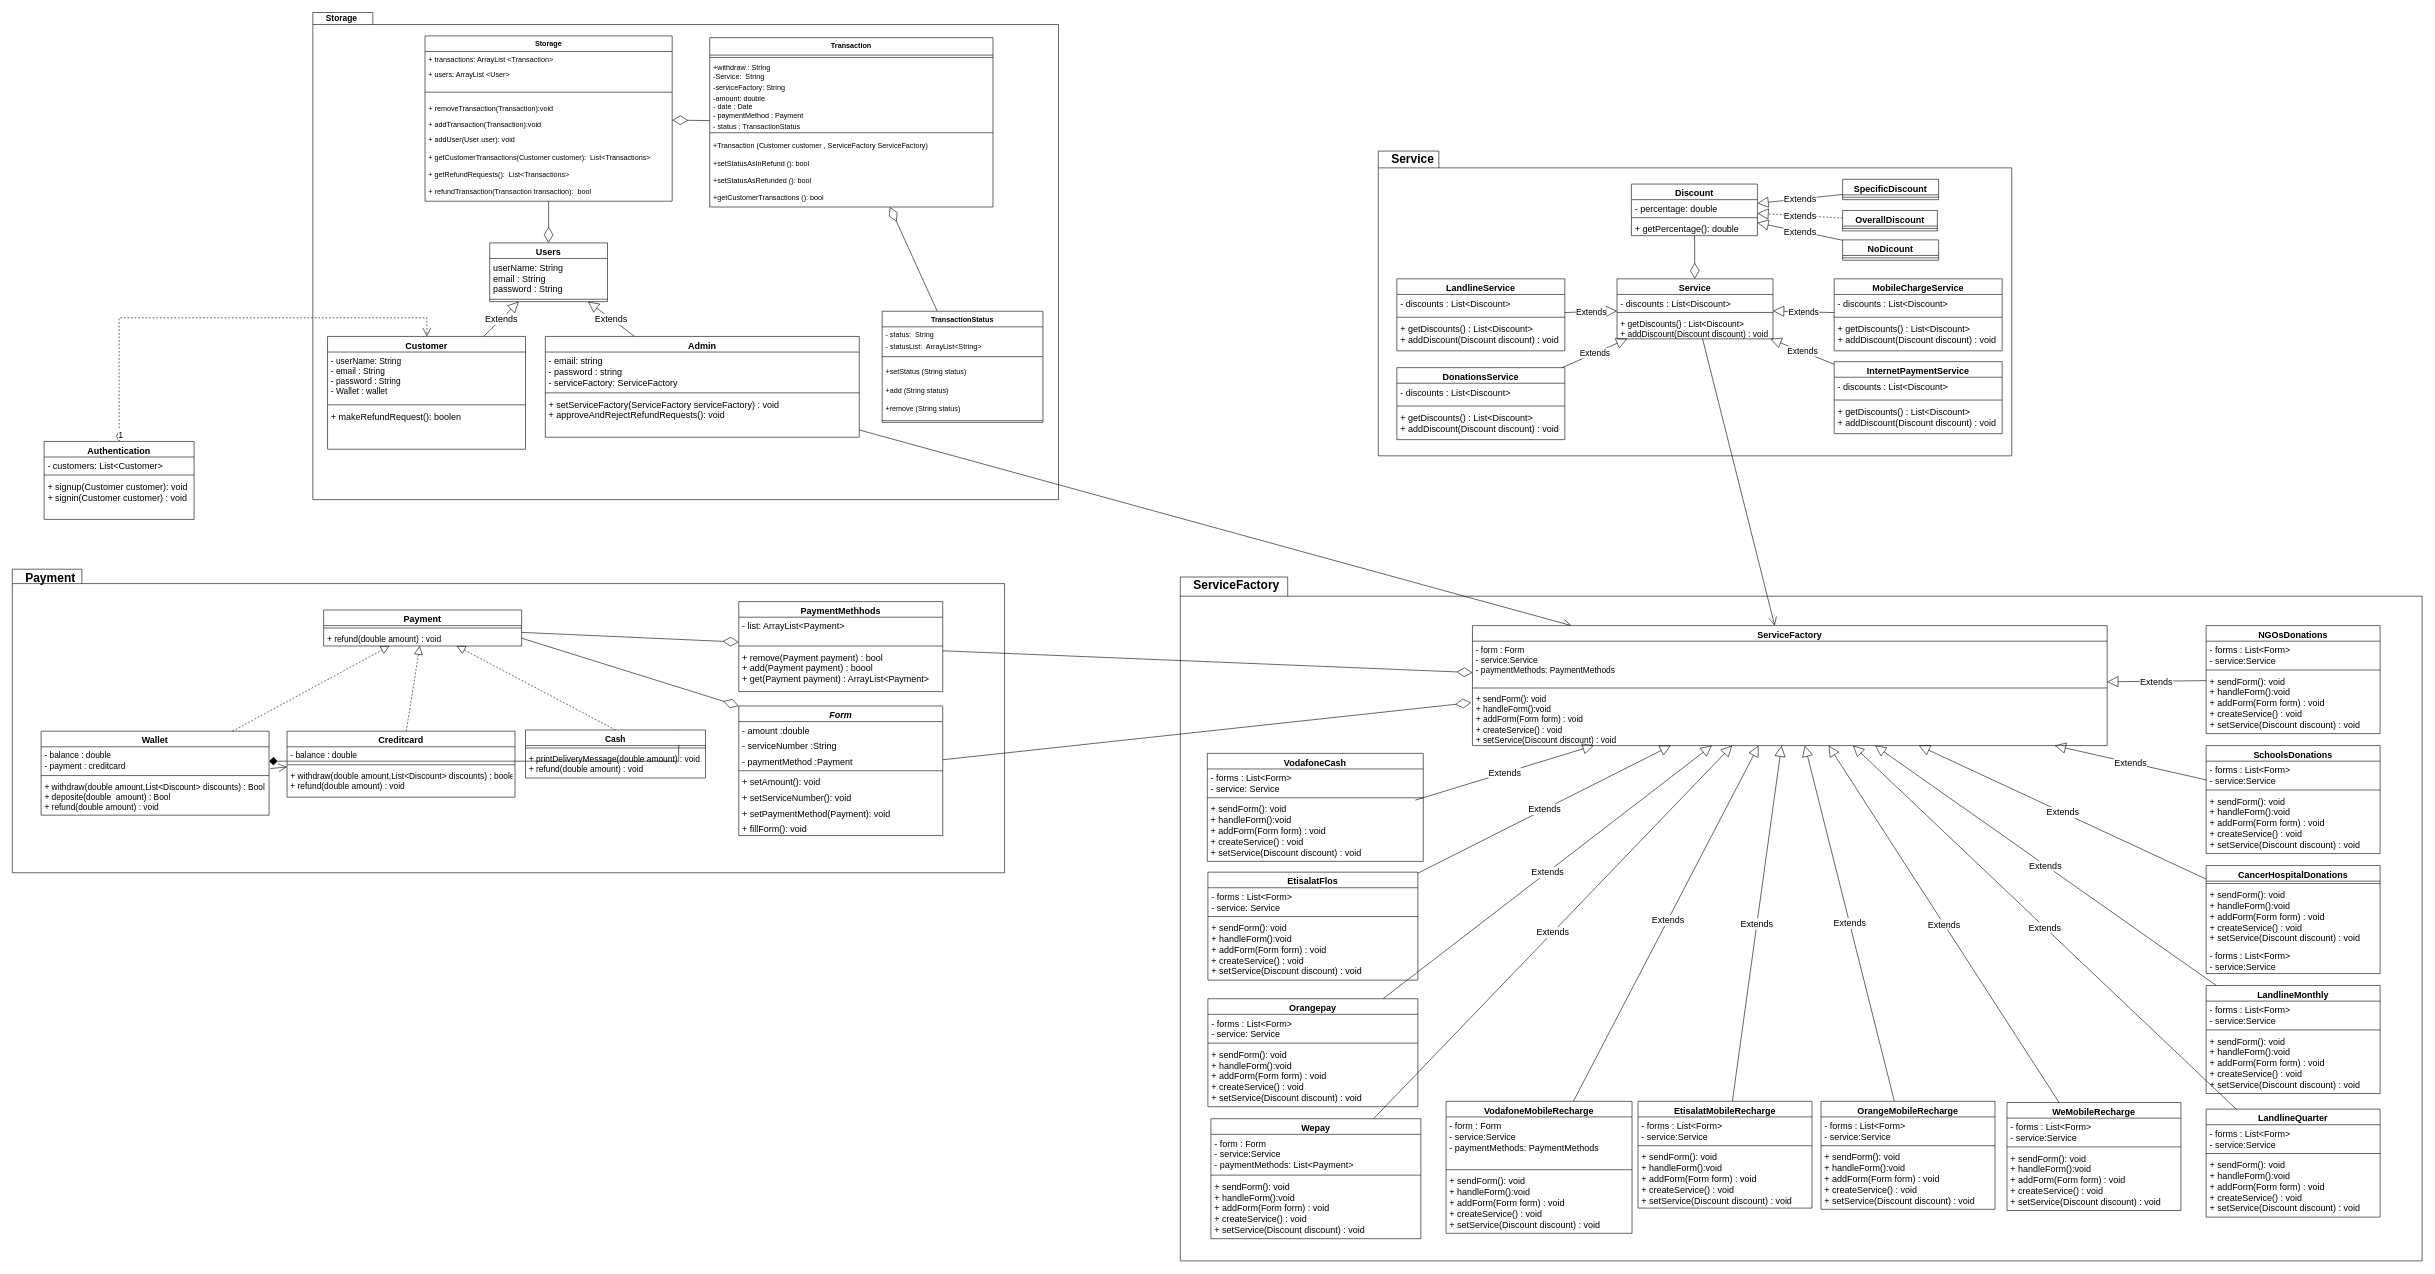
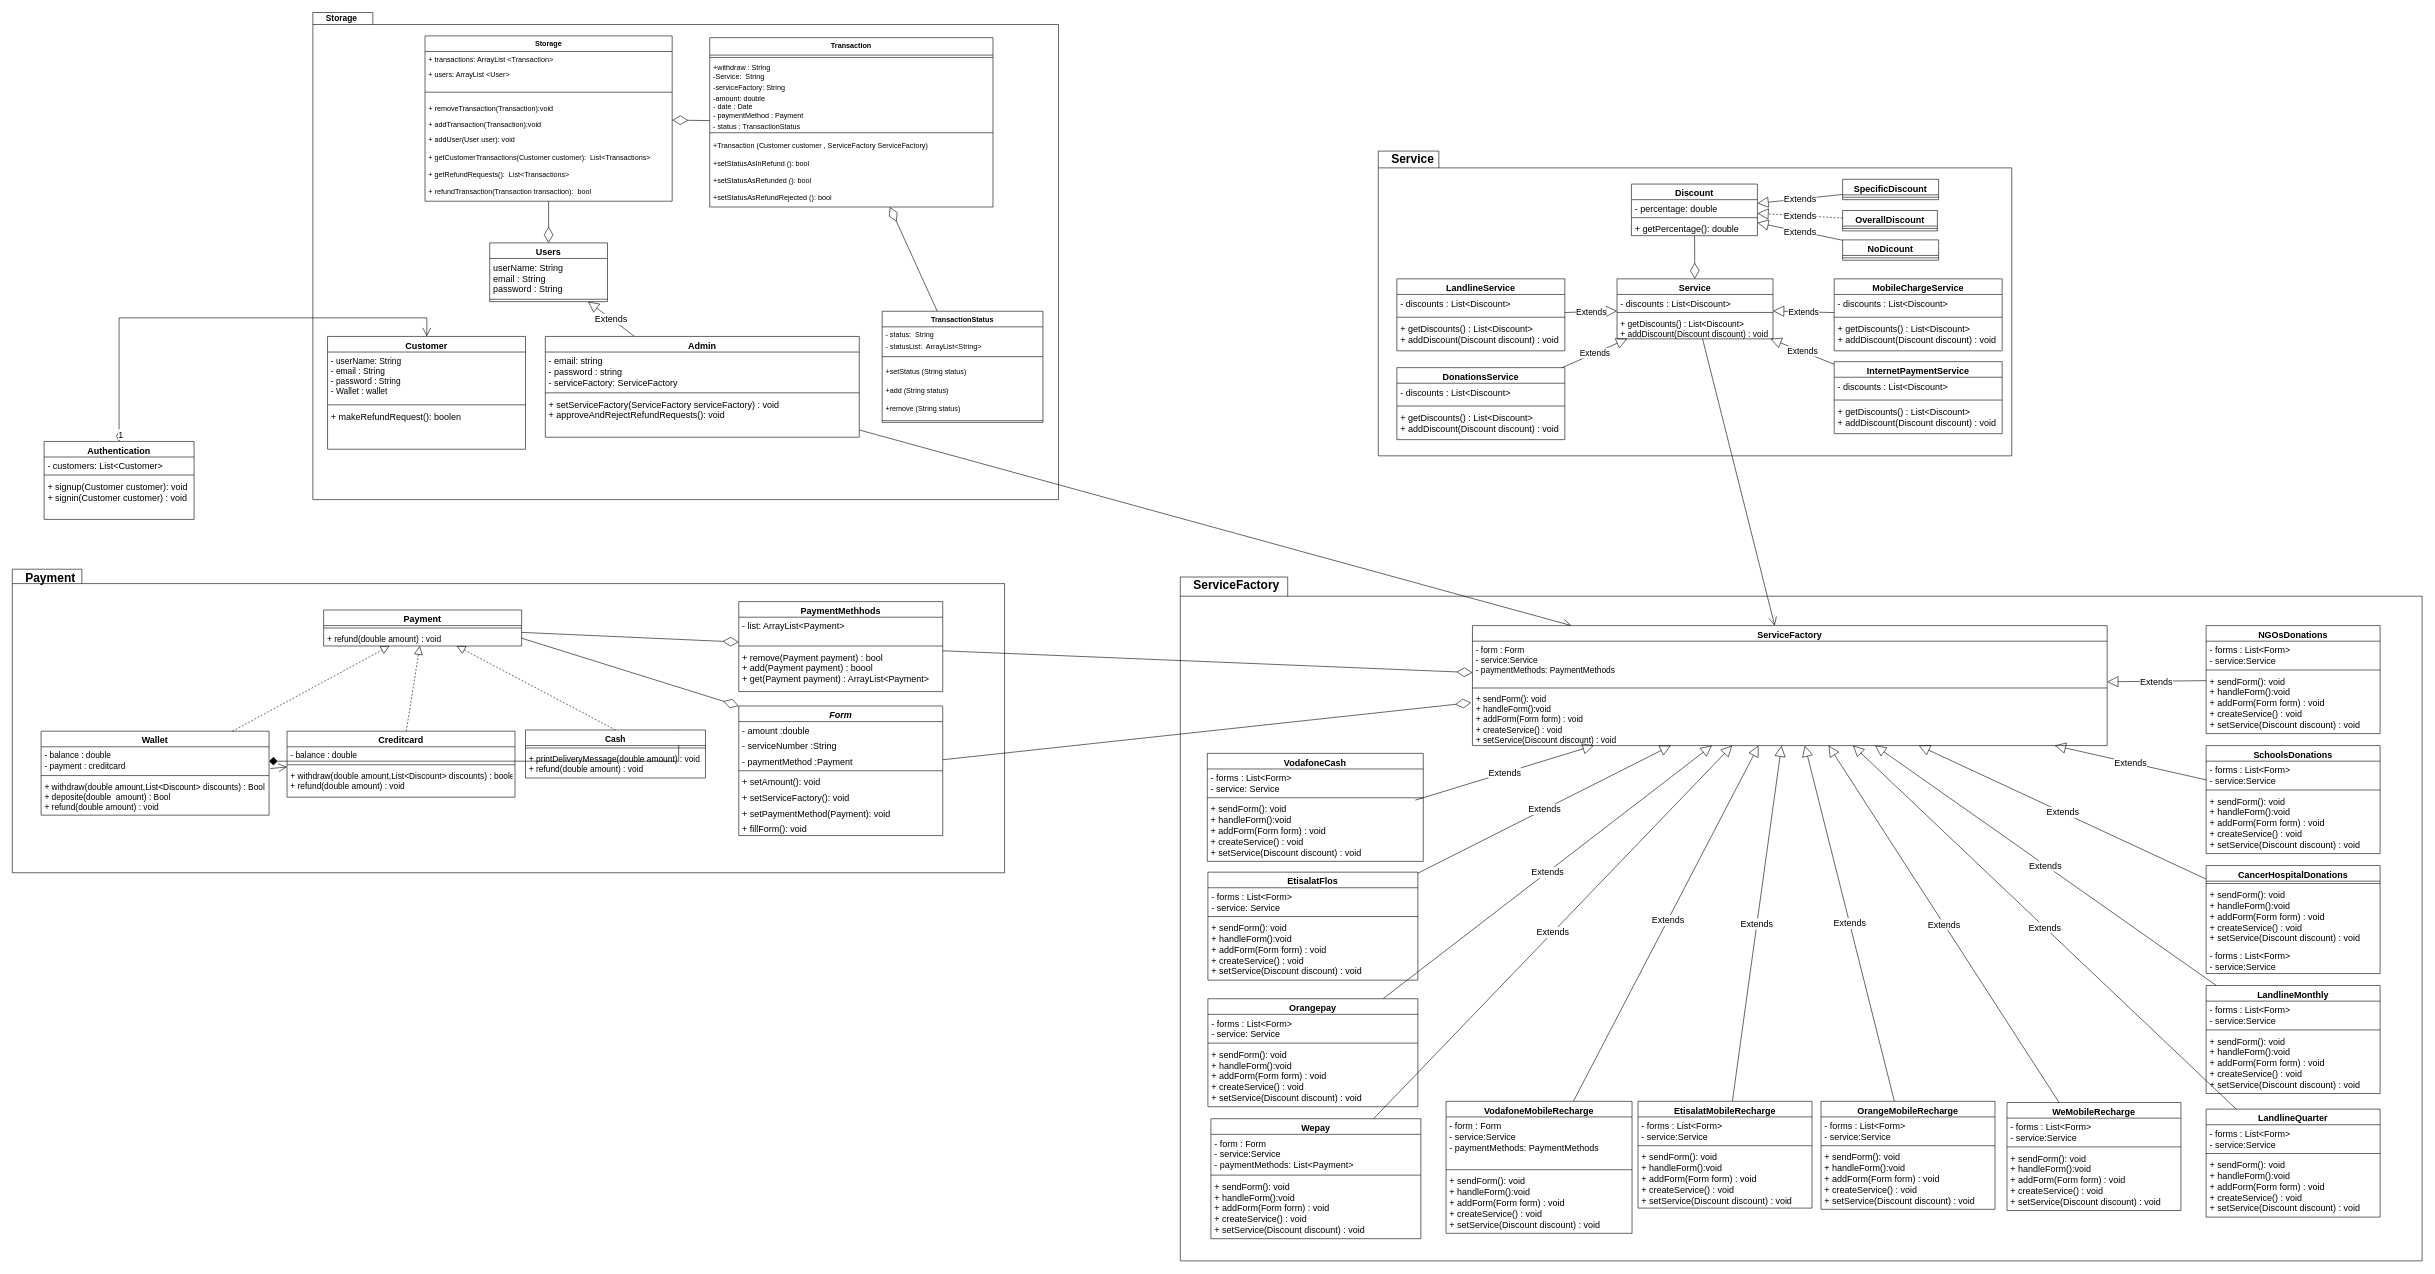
node "+getCustomerTransactions (): bool": label "+getCustomerTransactions (): bool" -> "+setStatusAsRefundRejected (): bool"
edge "Customer" -- "Authentication": style dashed -> solid
edge "Customer" -> "Users": removed, label "Extends"
node "+ setServiceNumber(): void": label "+ setServiceNumber(): void" -> "+ setServiceFactory(): void"
